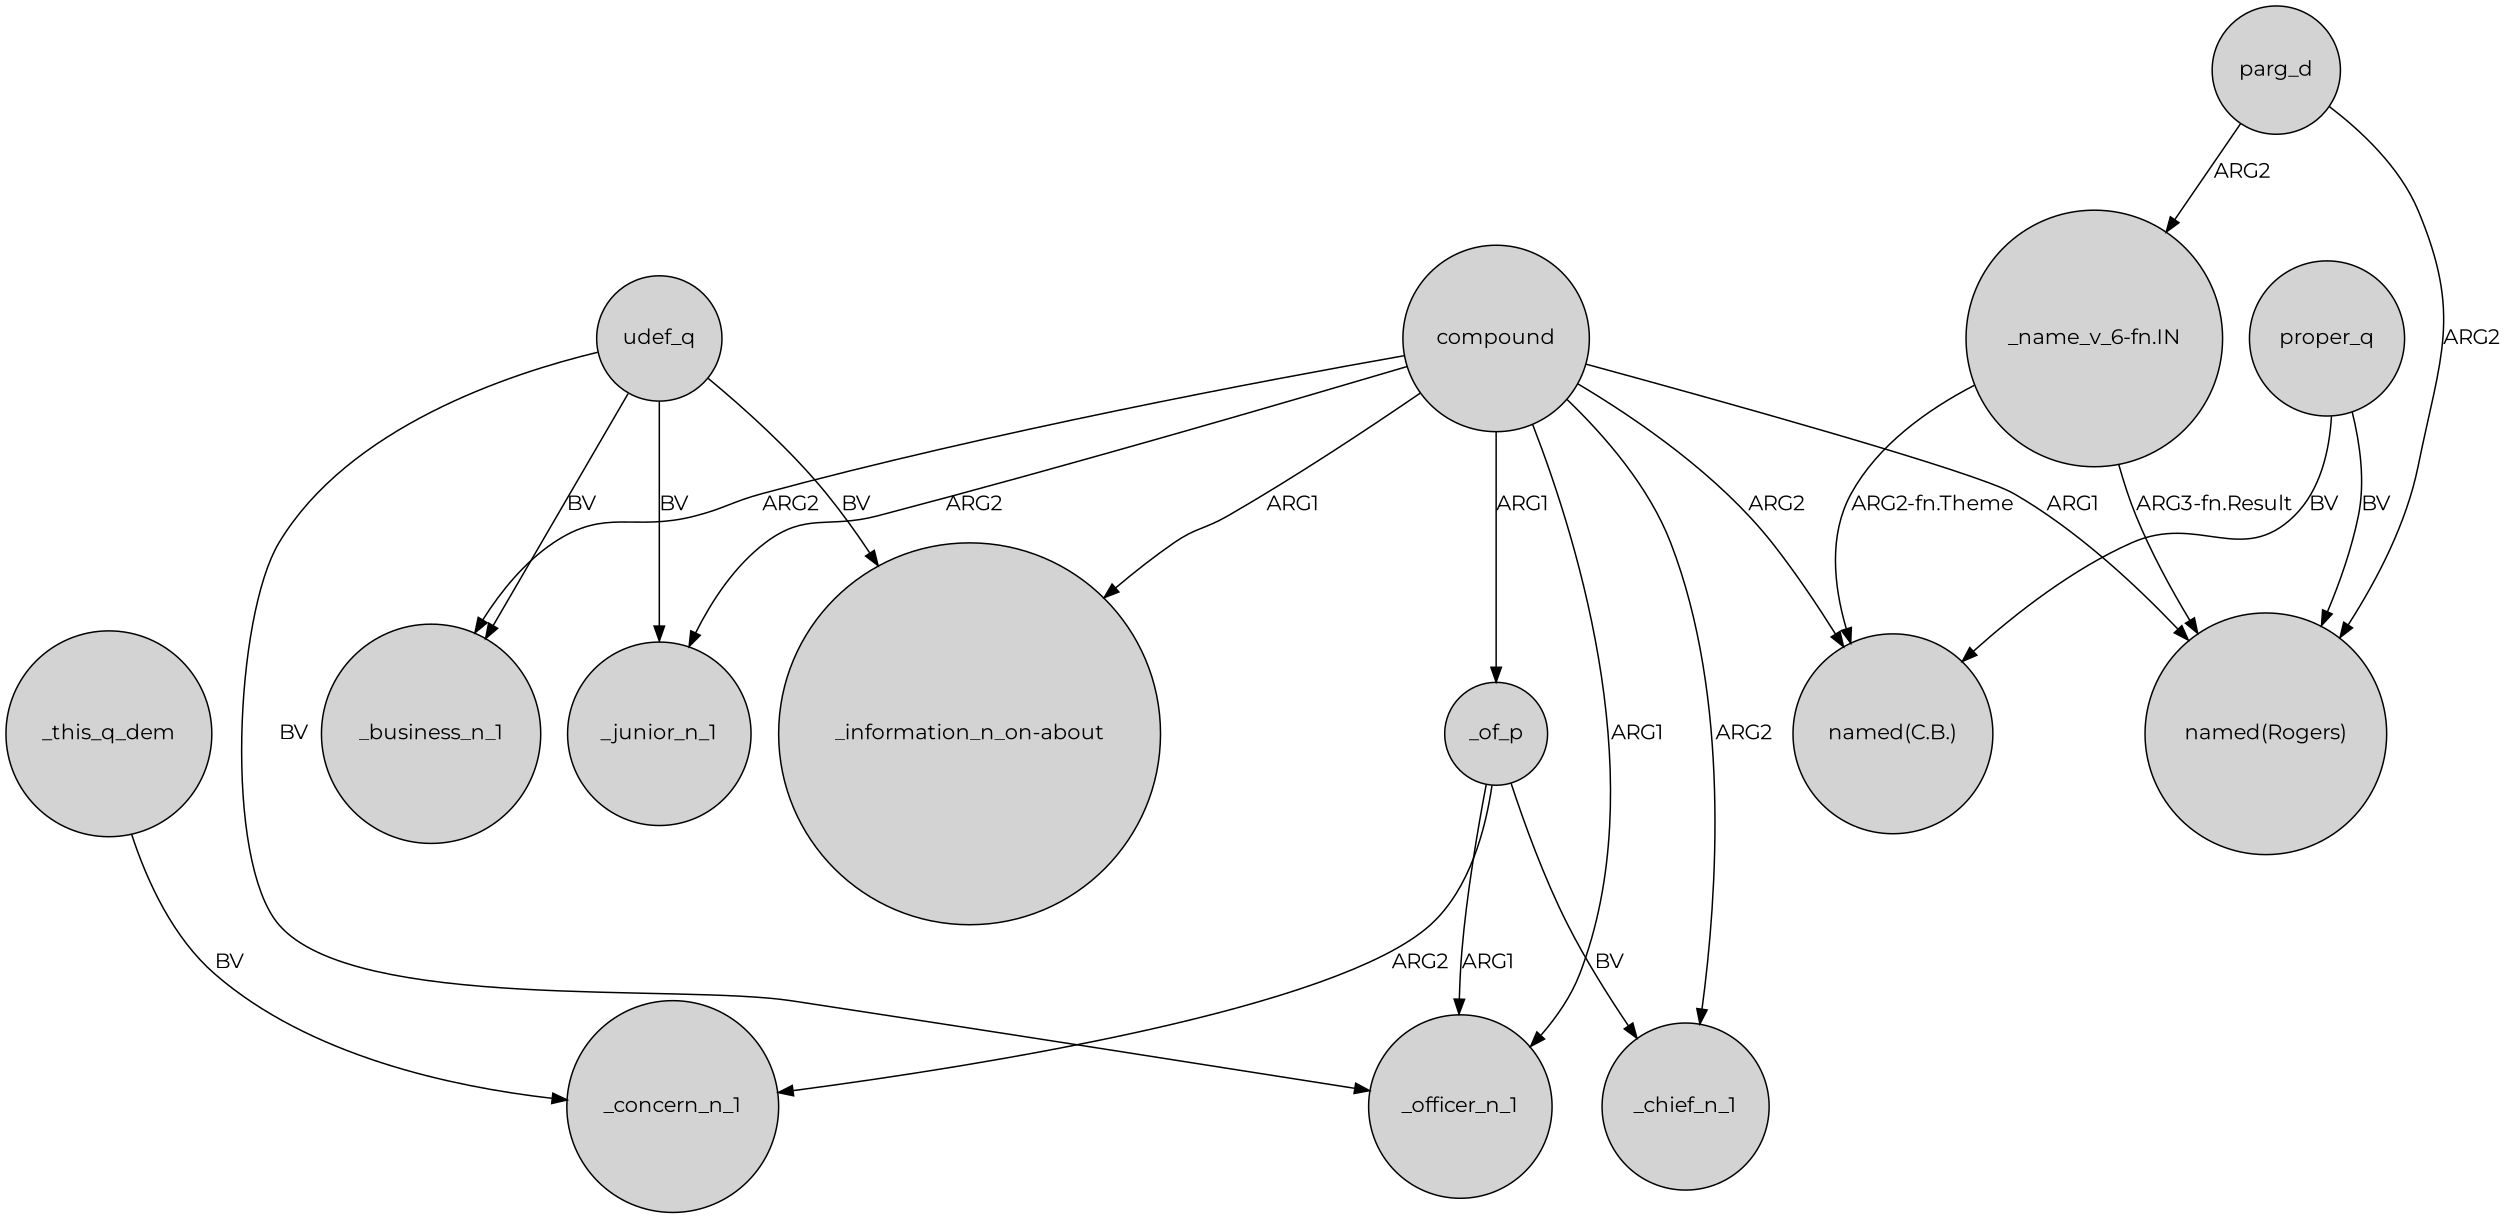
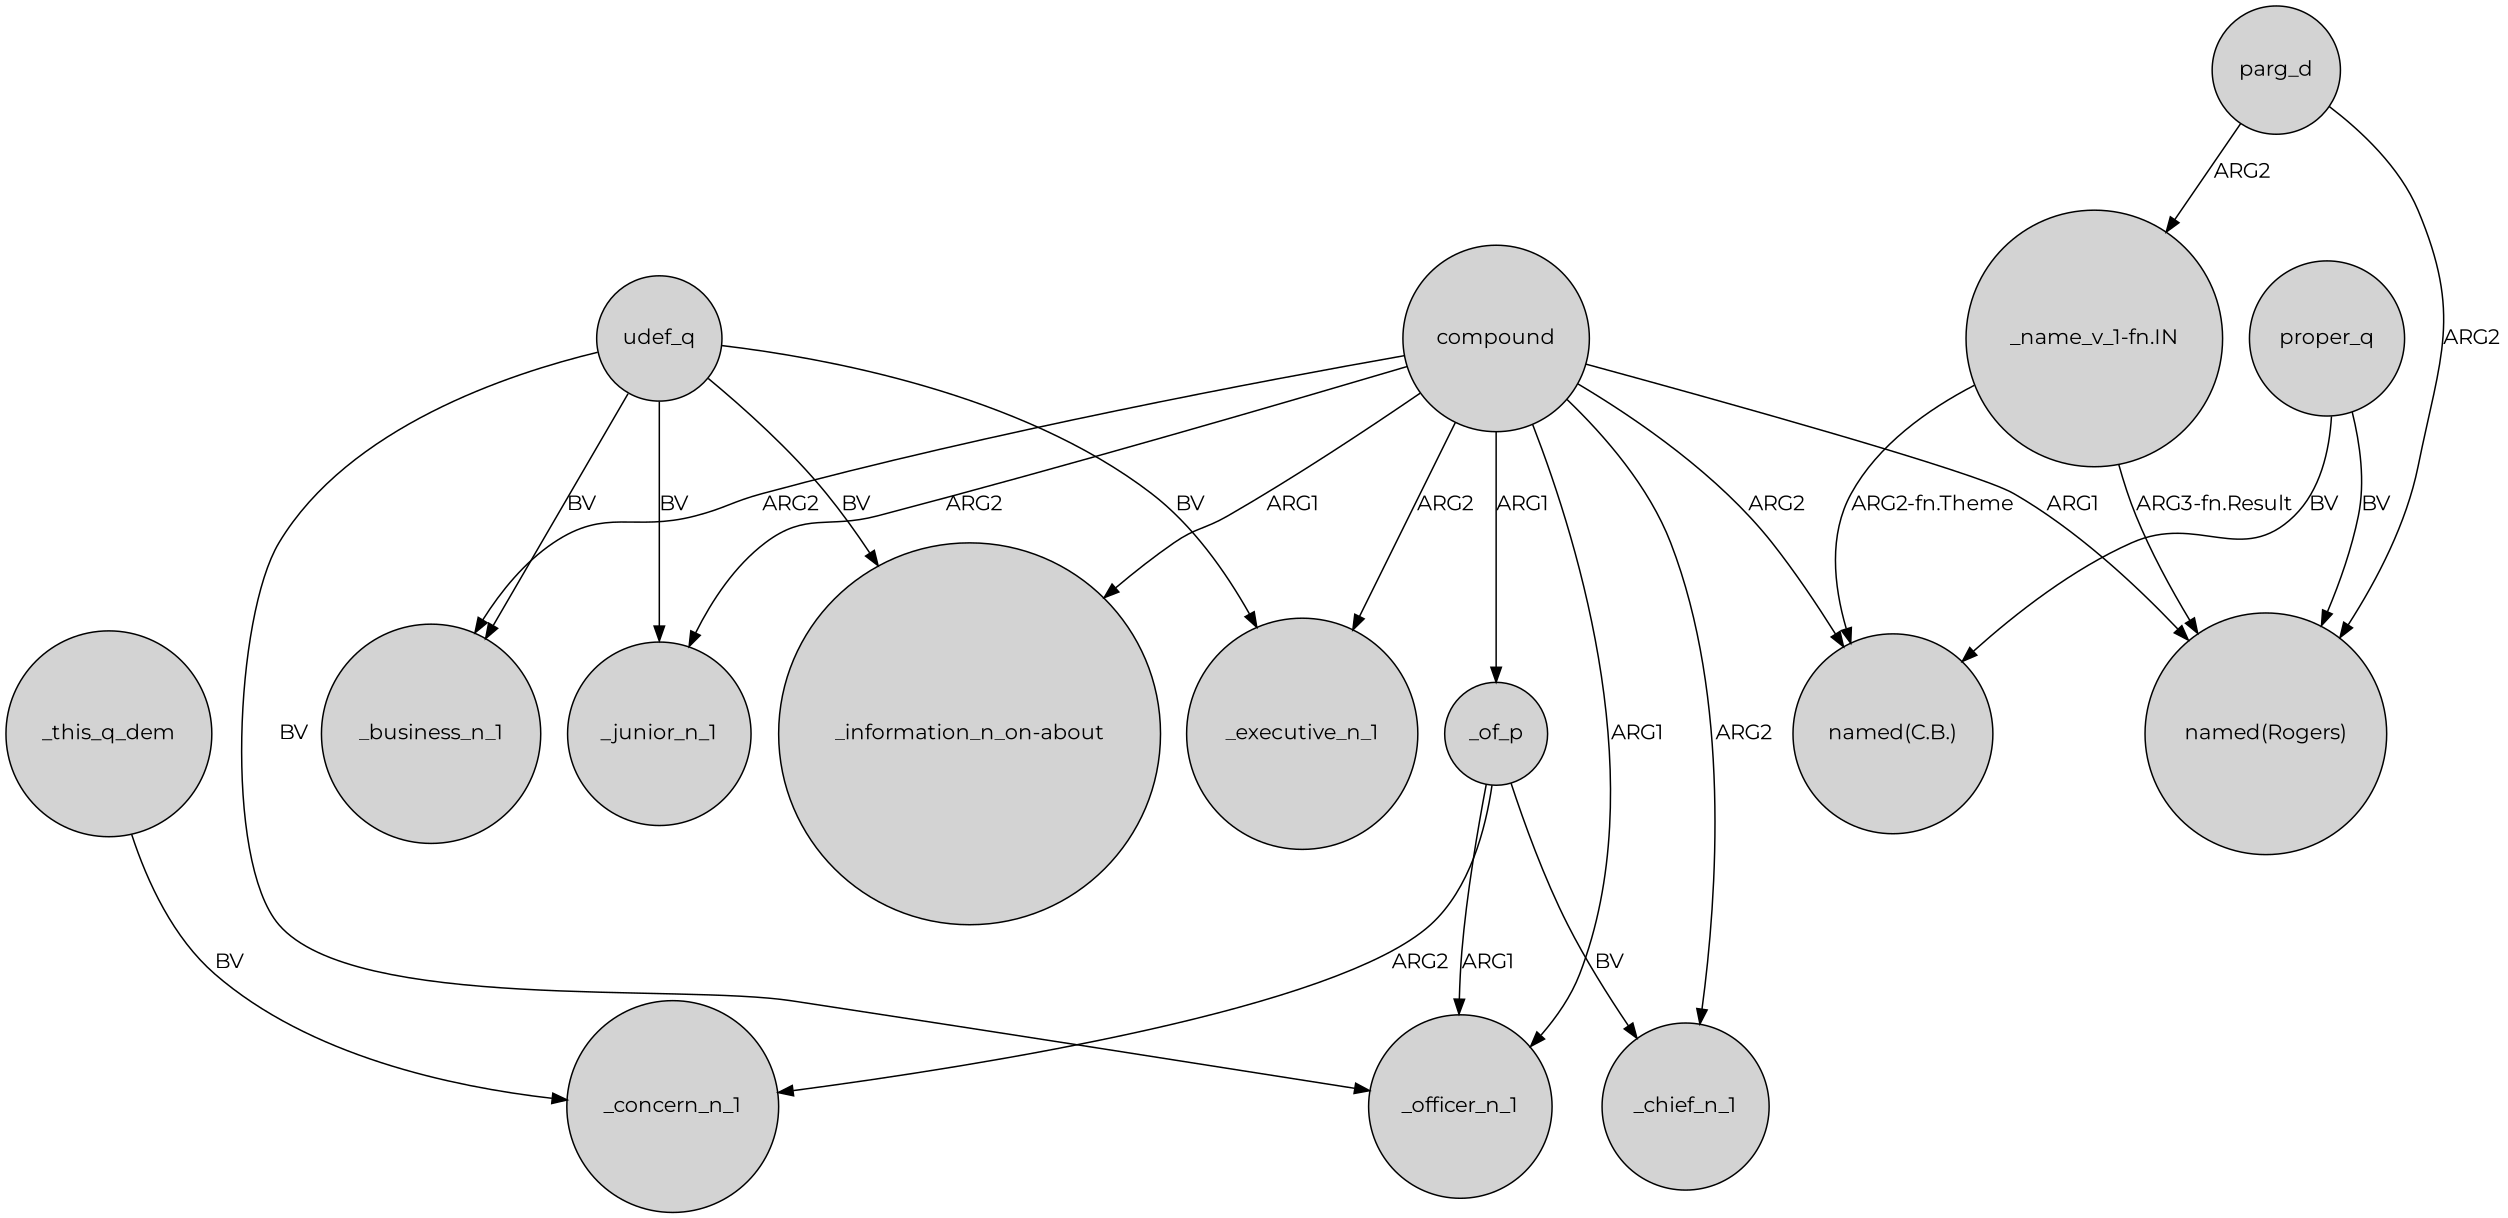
node "_name_v_6-fn.IN": label "_name_v_6-fn.IN" -> "_name_v_1-fn.IN"
node "_executive_n_1": added
